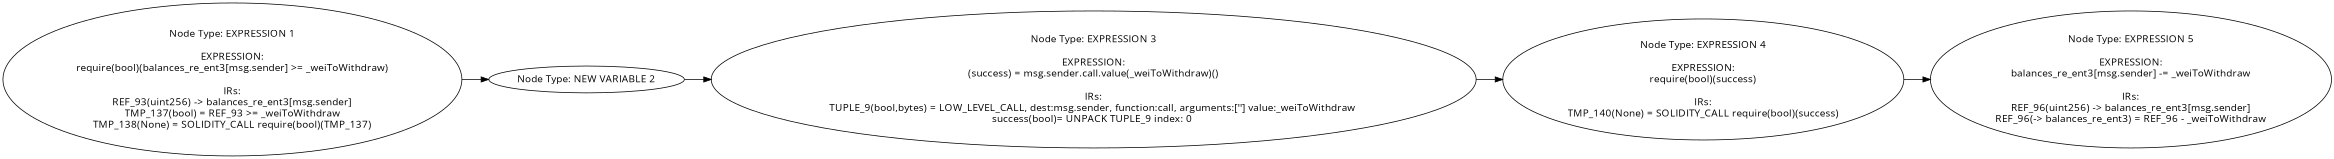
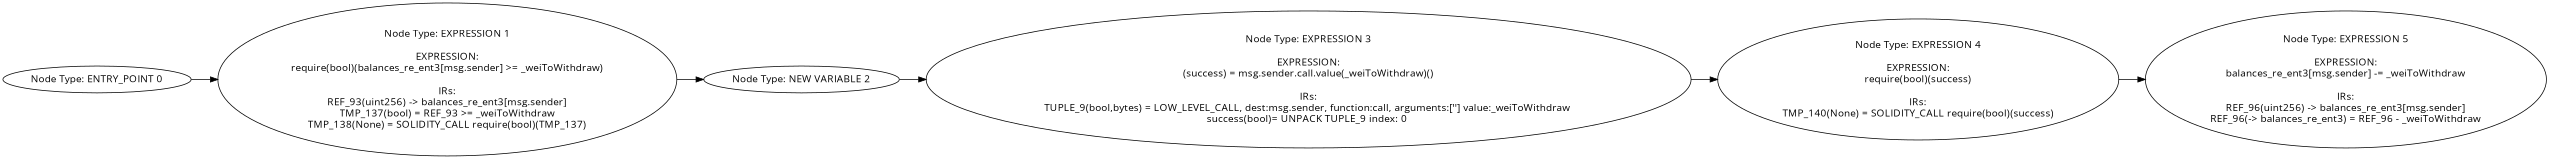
node "Node Type: ENTRY_POINT 0": added
